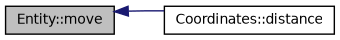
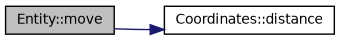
edge "Coordinates::distance" -> "Entity::move": reversed
